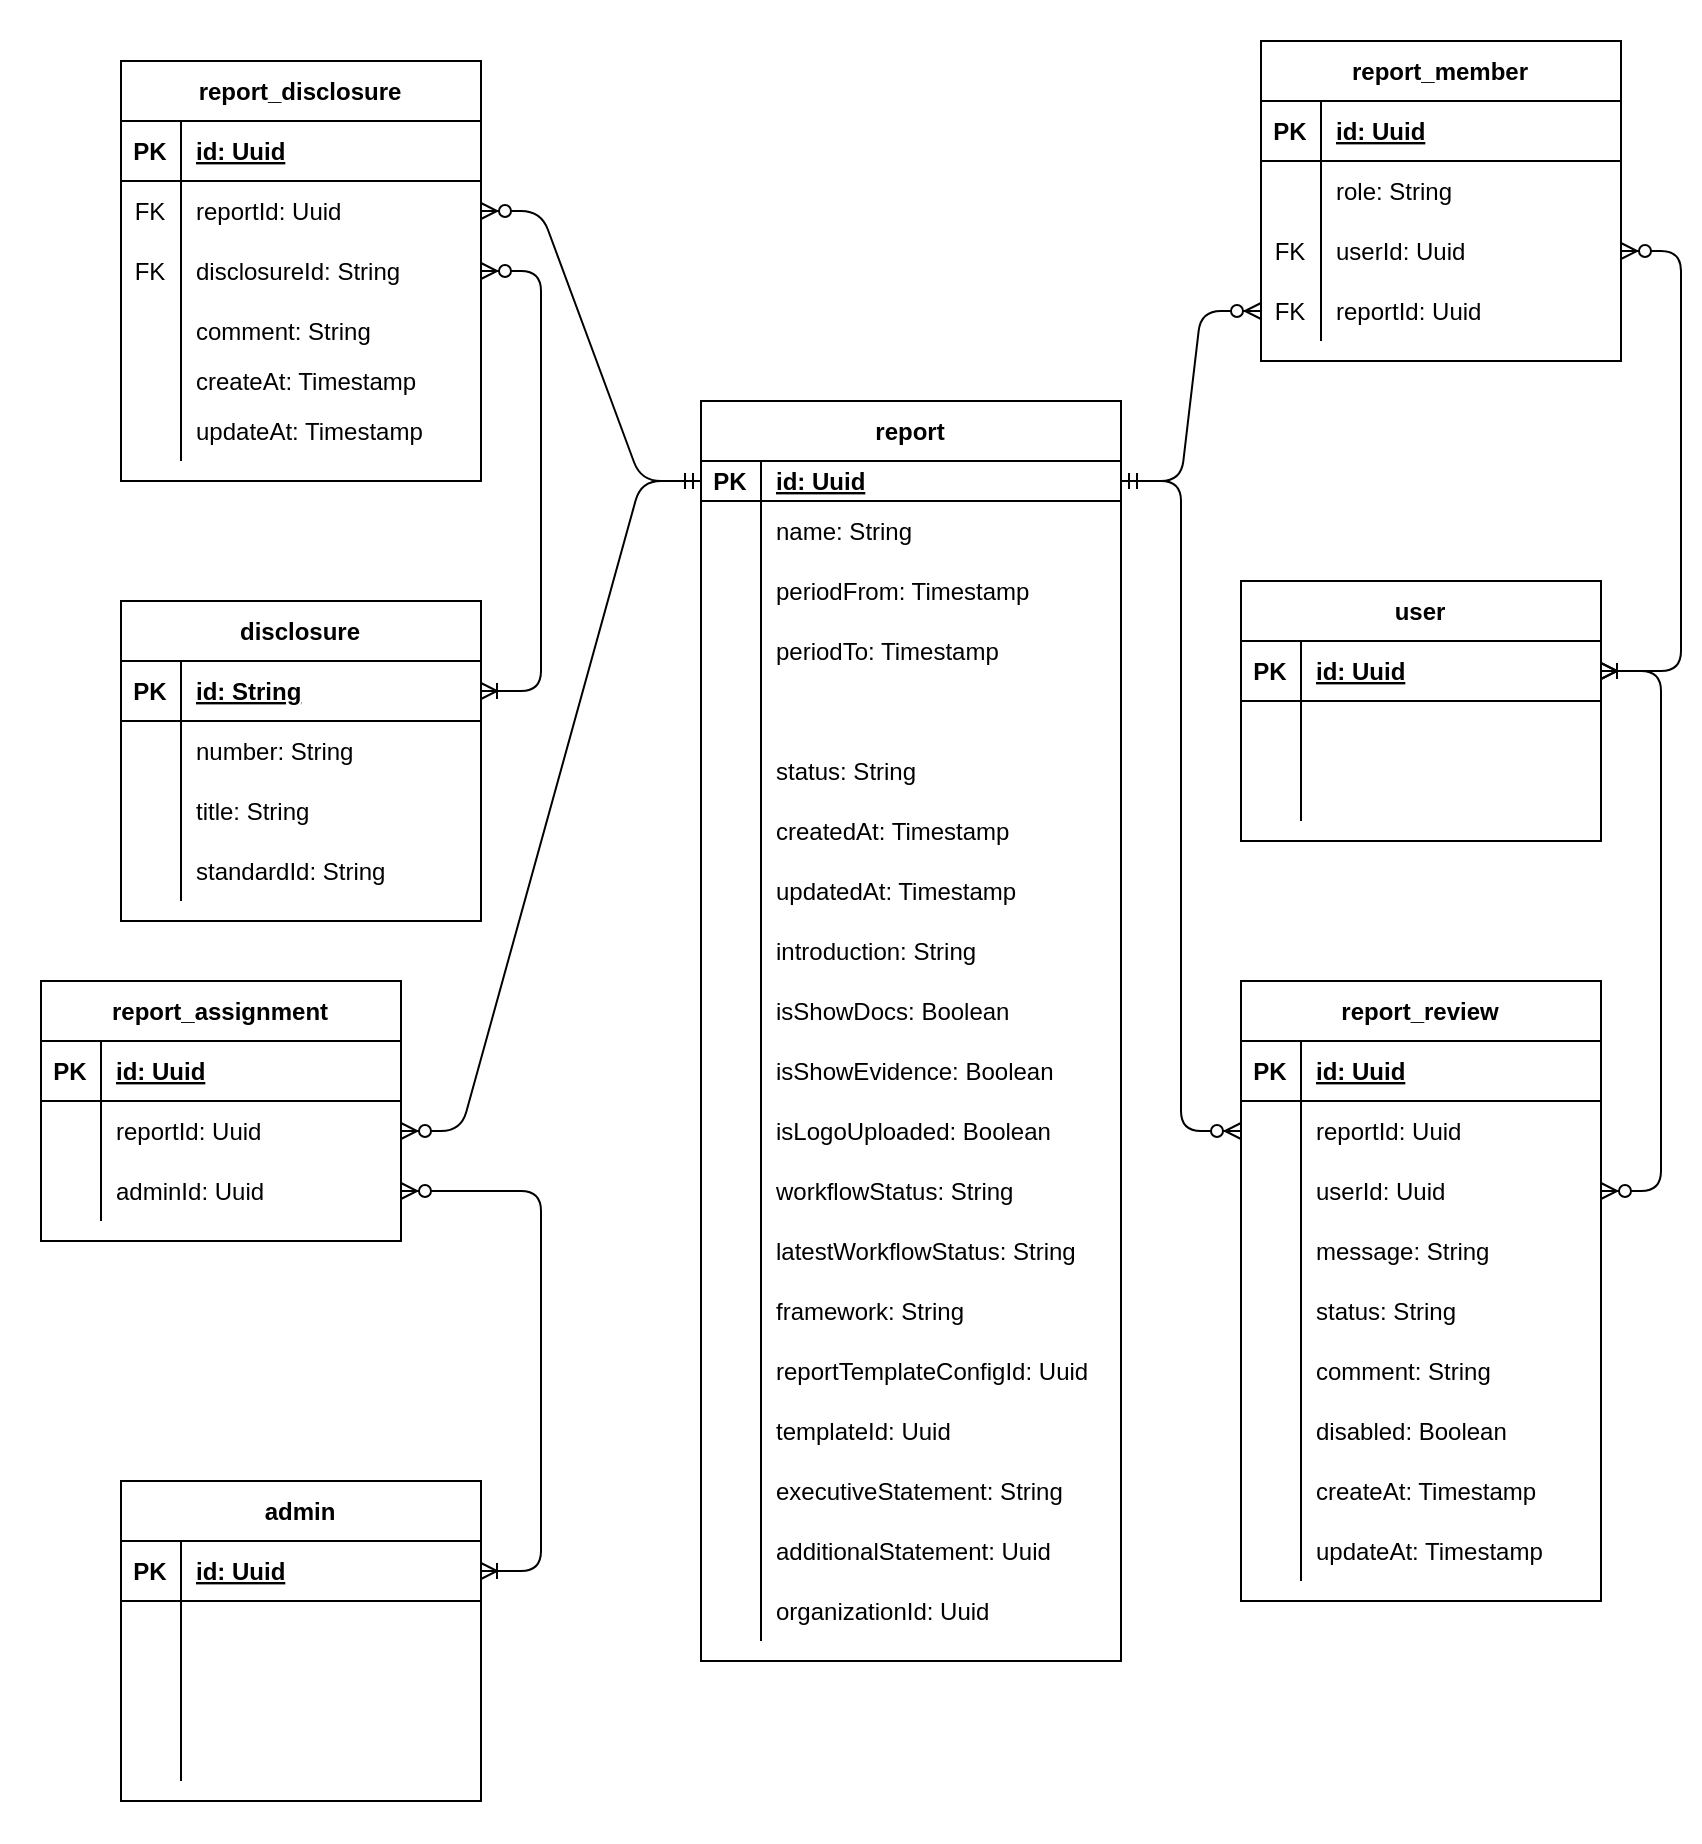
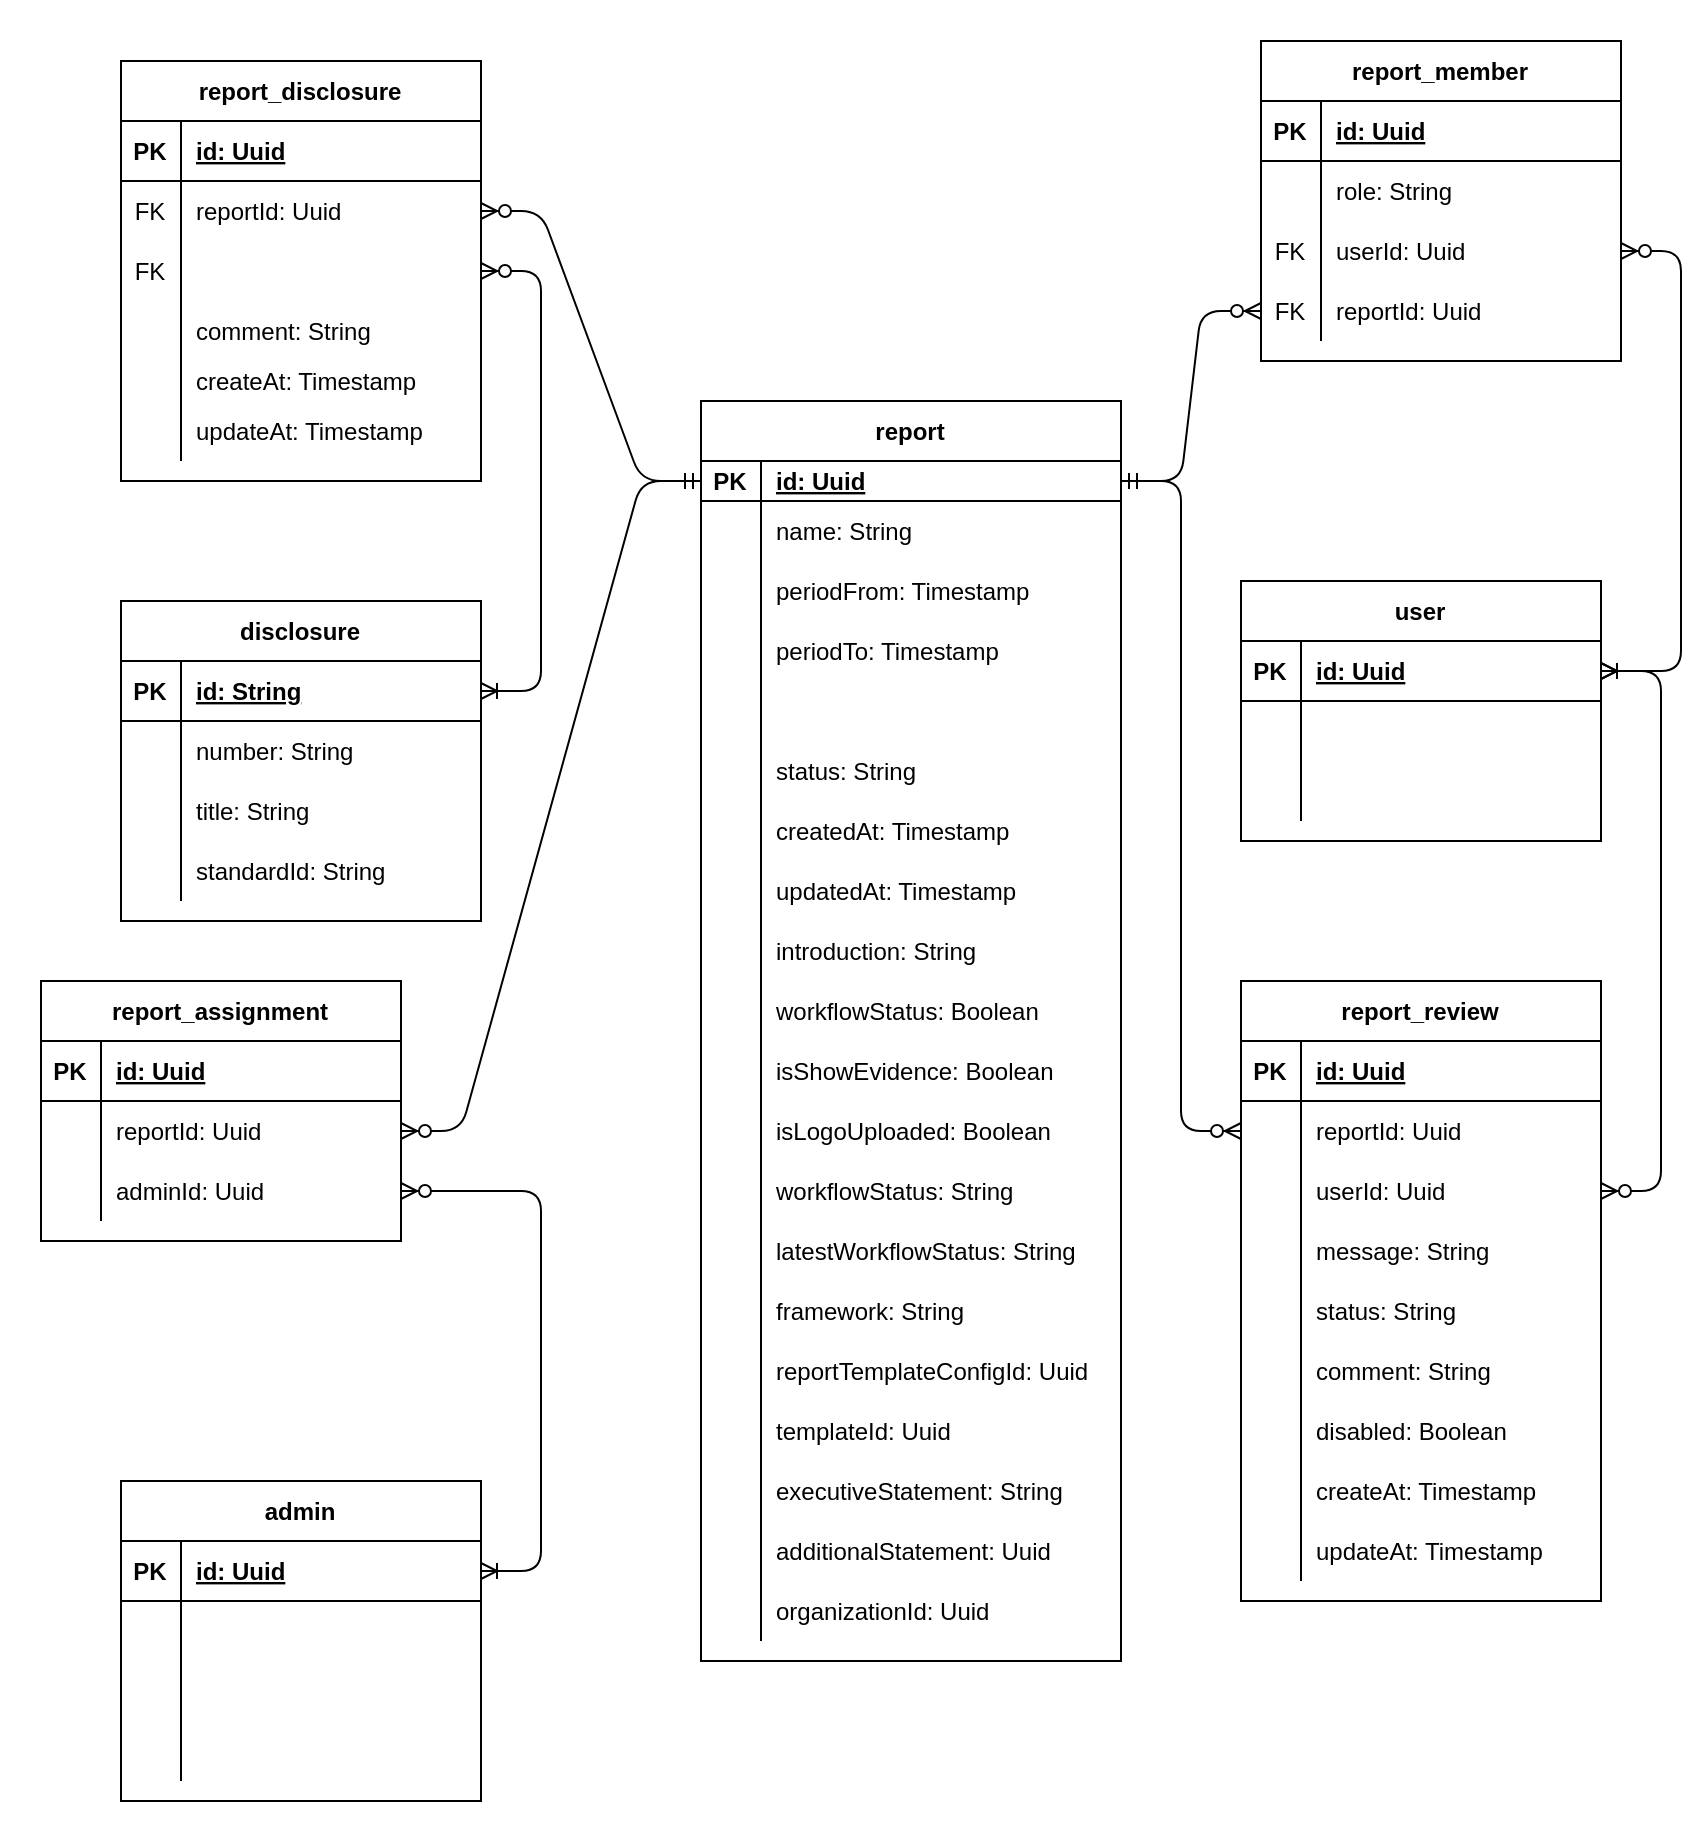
node "disclosureId: String": removed
node "isShowDocs: Boolean": label "isShowDocs: Boolean" -> "workflowStatus: Boolean"
